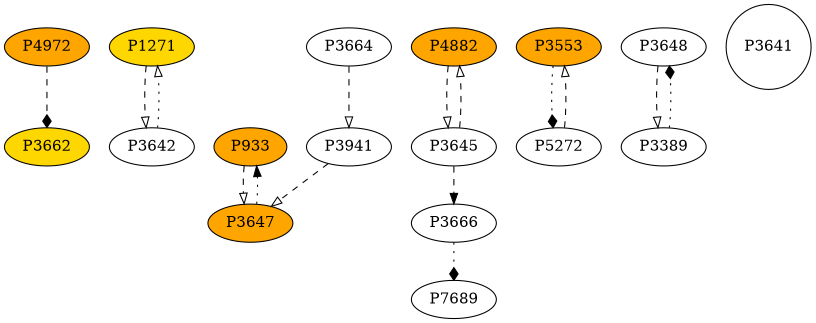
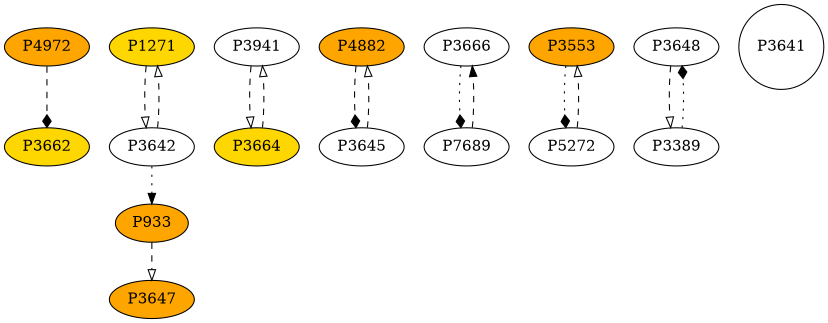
node "P3664": fillcolor white -> gold
edge "P4882" -> "P3645": arrowhead onormal -> diamond
edge "P3642" -> "P1271": style dotted -> dashed
edge "P3645" -> "P3666": now "P7689" -> "P3666"
edge "P3941" -> "P3647": now "P3941" -> "P3664"
edge "P3647" -> "P933": now "P3642" -> "P933"
